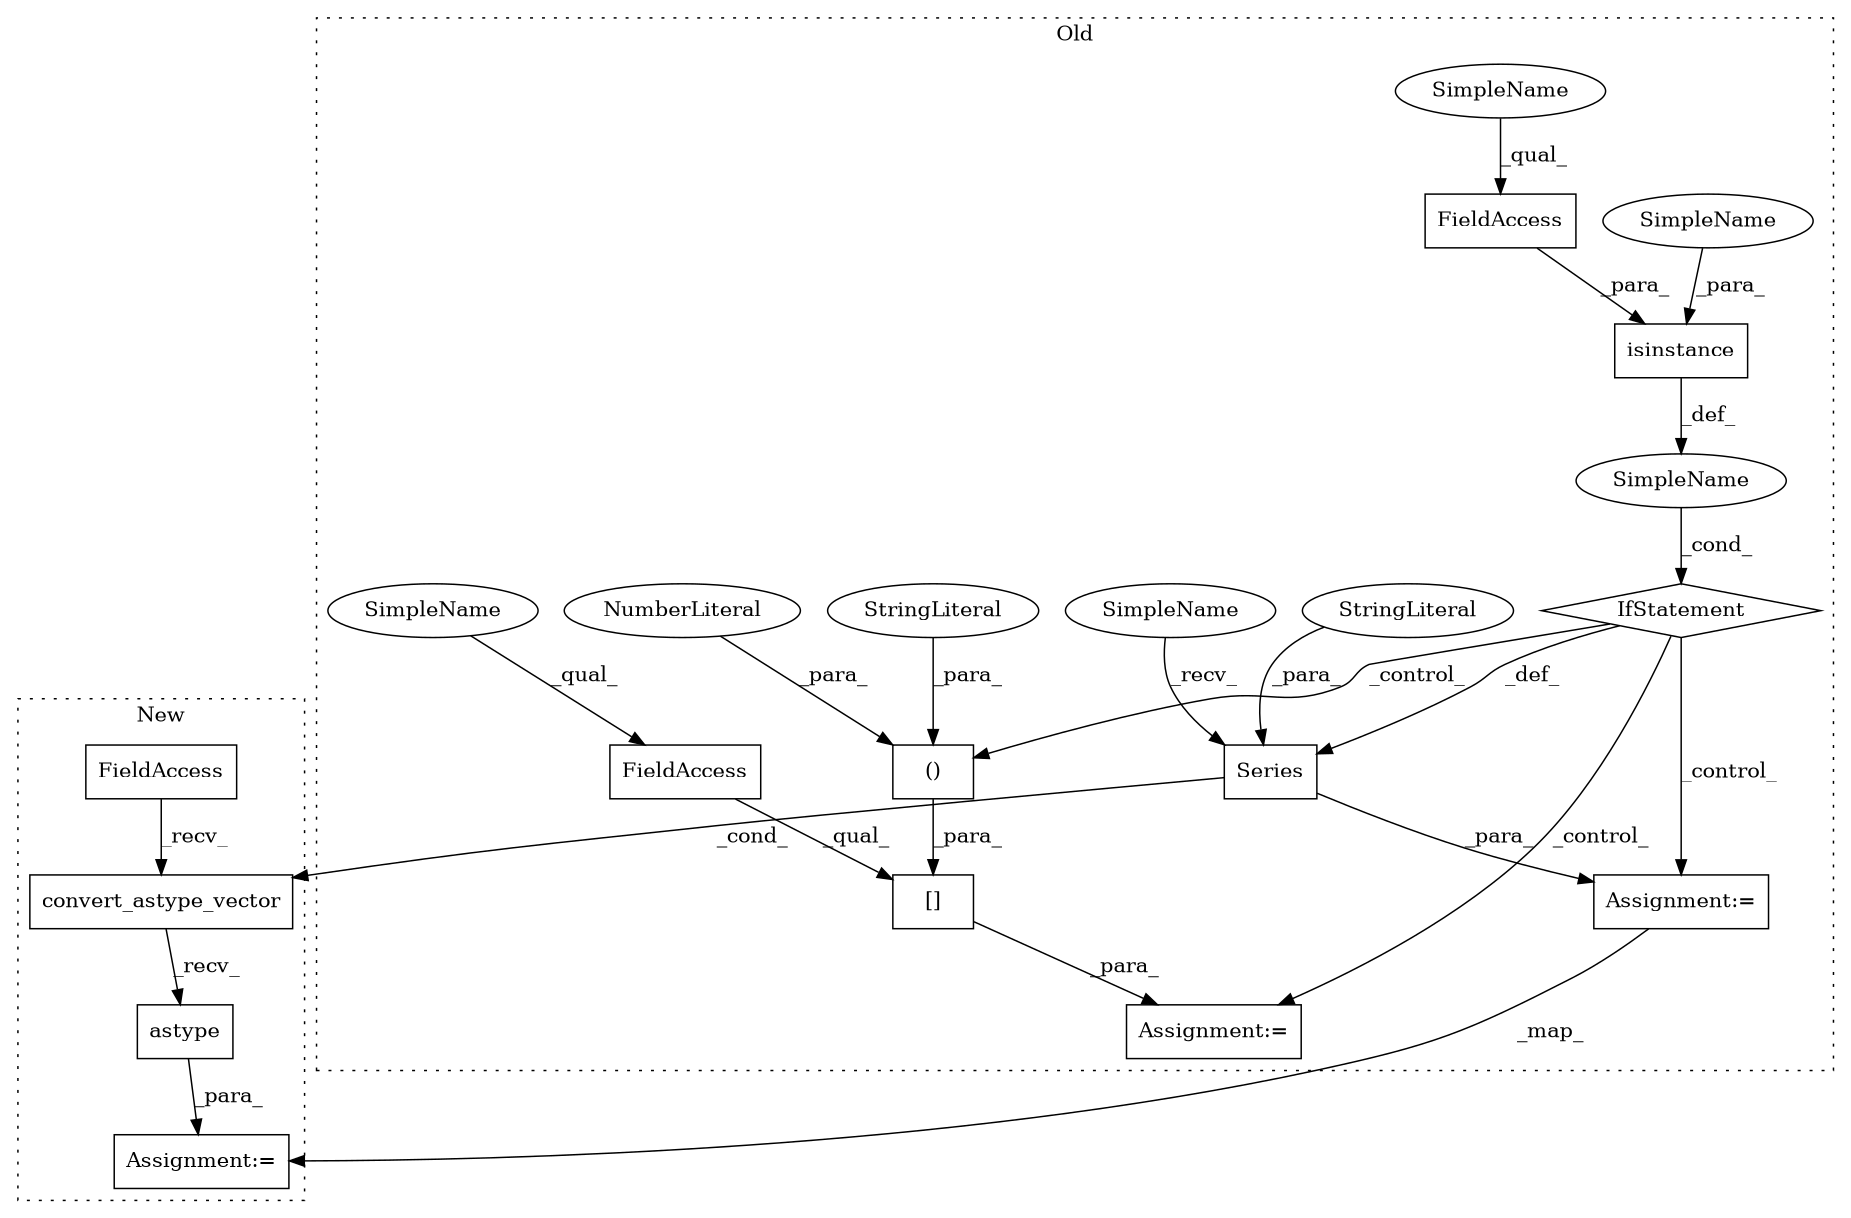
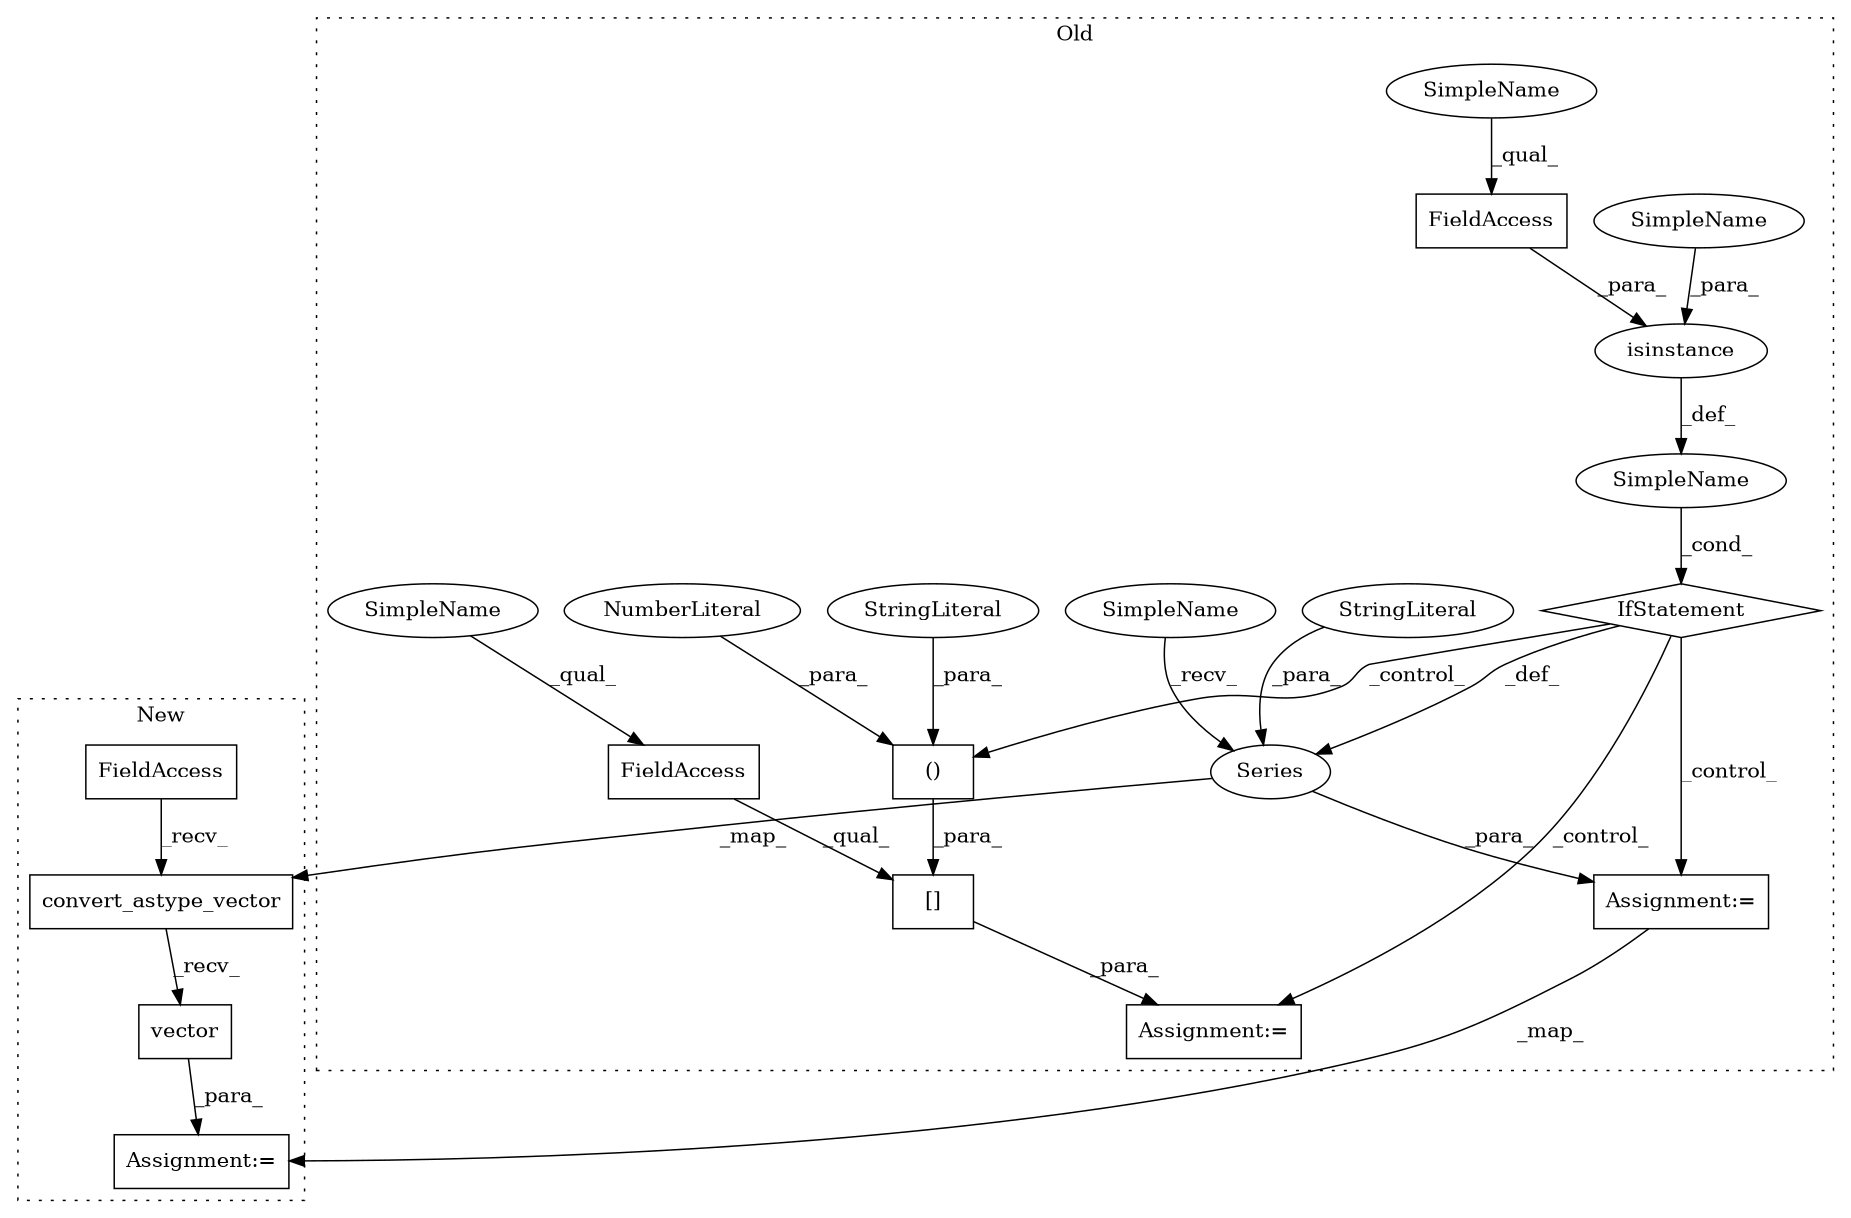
node "isinstance": shape box -> ellipse
node "Series": shape box -> ellipse
edge "Series" -> "convert_astype_vector": label "_cond_" -> "_map_"
node "astype": label "astype" -> "vector"
